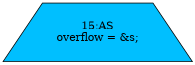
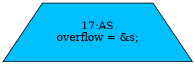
node "15:AS overflow = &s;": label "15:AS overflow = &s;" -> "17:AS overflow = &s;"
